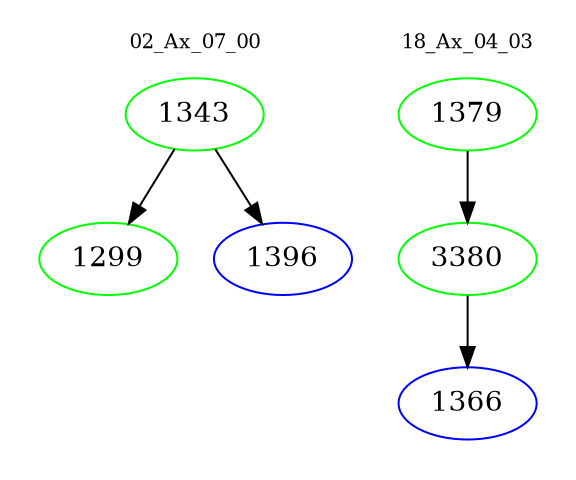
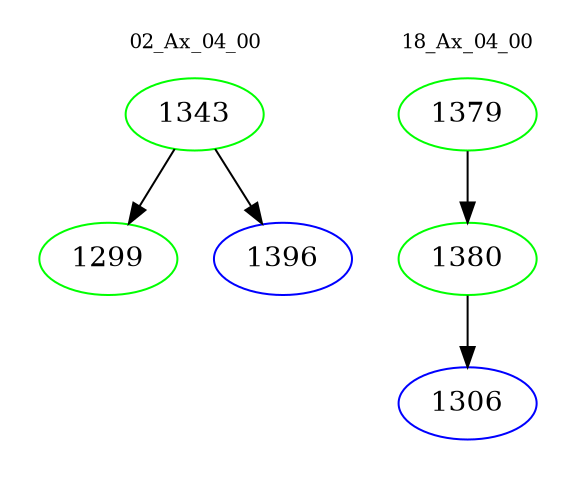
cluster "02_Ax_07_00": label "02_Ax_07_00" -> "02_Ax_04_00"
cluster "18_Ax_04_03": label "18_Ax_04_03" -> "18_Ax_04_00"
node "3380": label "3380" -> "1380"
node "1366": label "1366" -> "1306"
